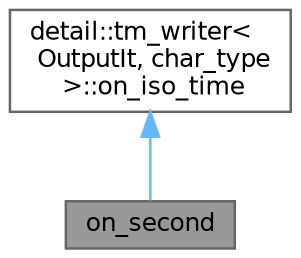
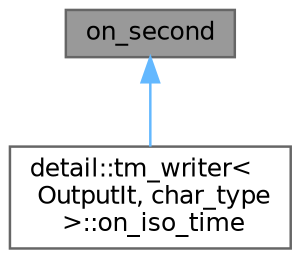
edge "on_second" -> "detail::tm_writer< OutputIt, char_type >::on_iso_time": reversed
